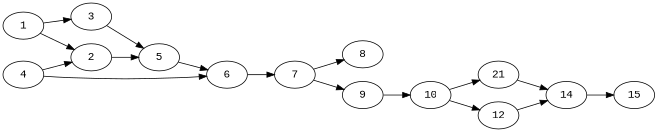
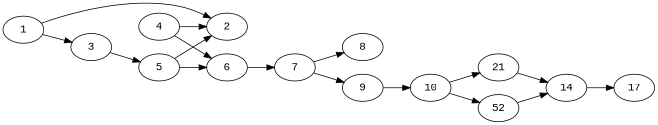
edge "2" -> "5": reversed
node "15": label "15" -> "17"
node "12": label "12" -> "52"
